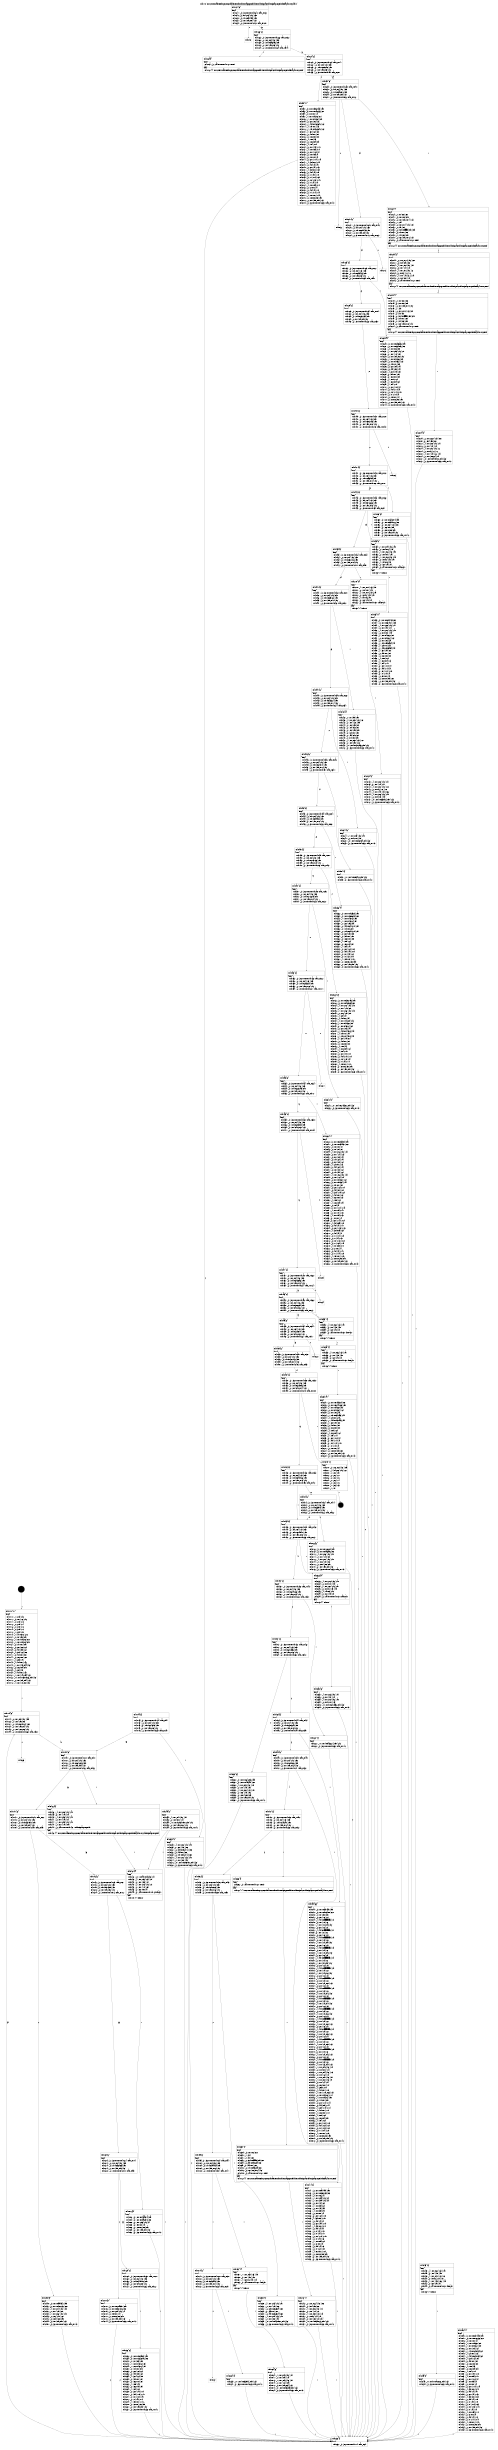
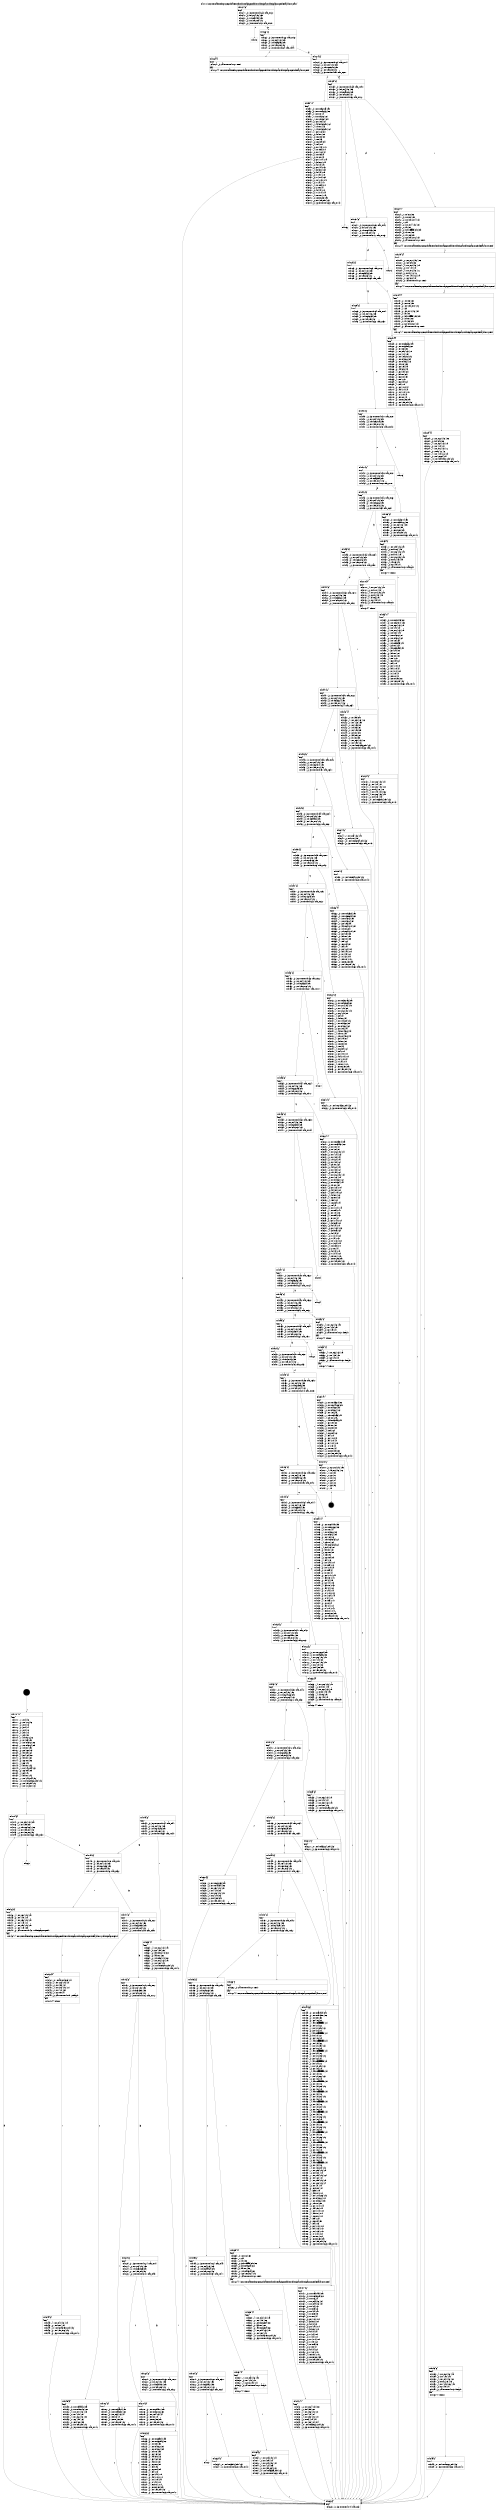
edge "0x401b03 [28]" -> "0x401b3b [28]": now "0x401b03 [28]" -> "0x401eac [147]"
edge "0x40249f [31]" -> "0x402482 [29]": reversed
